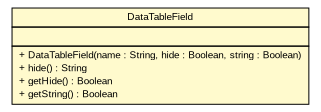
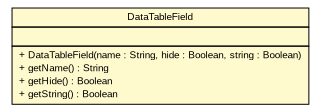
node "DataTableField": text "+ hide() : String" -> "+ getName() : String"
